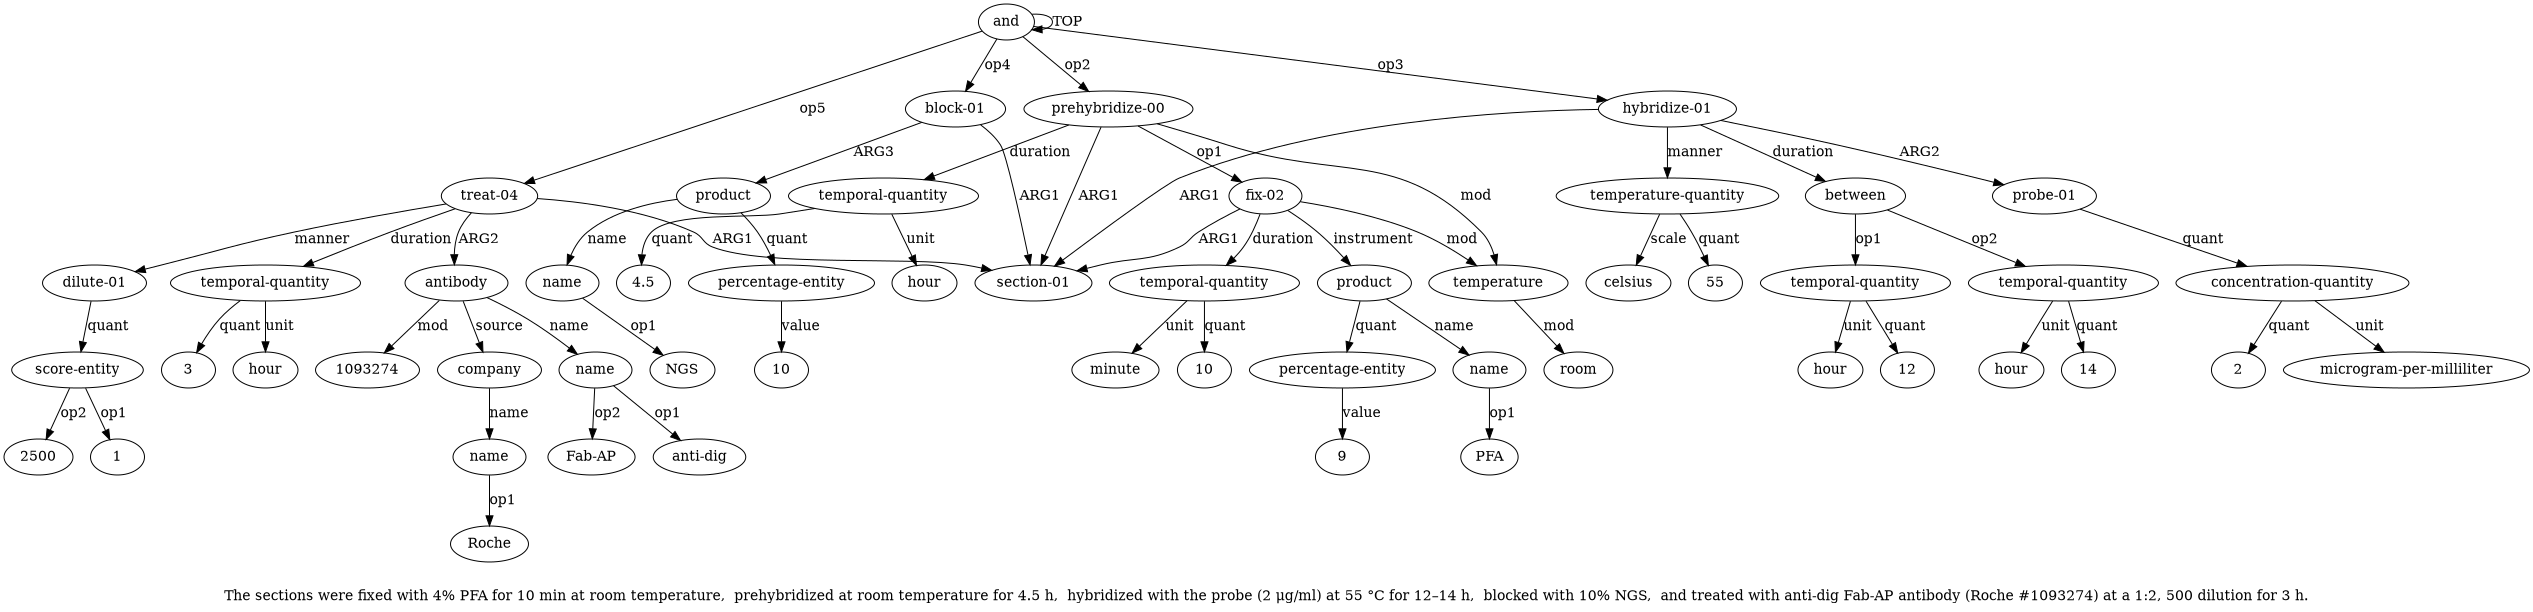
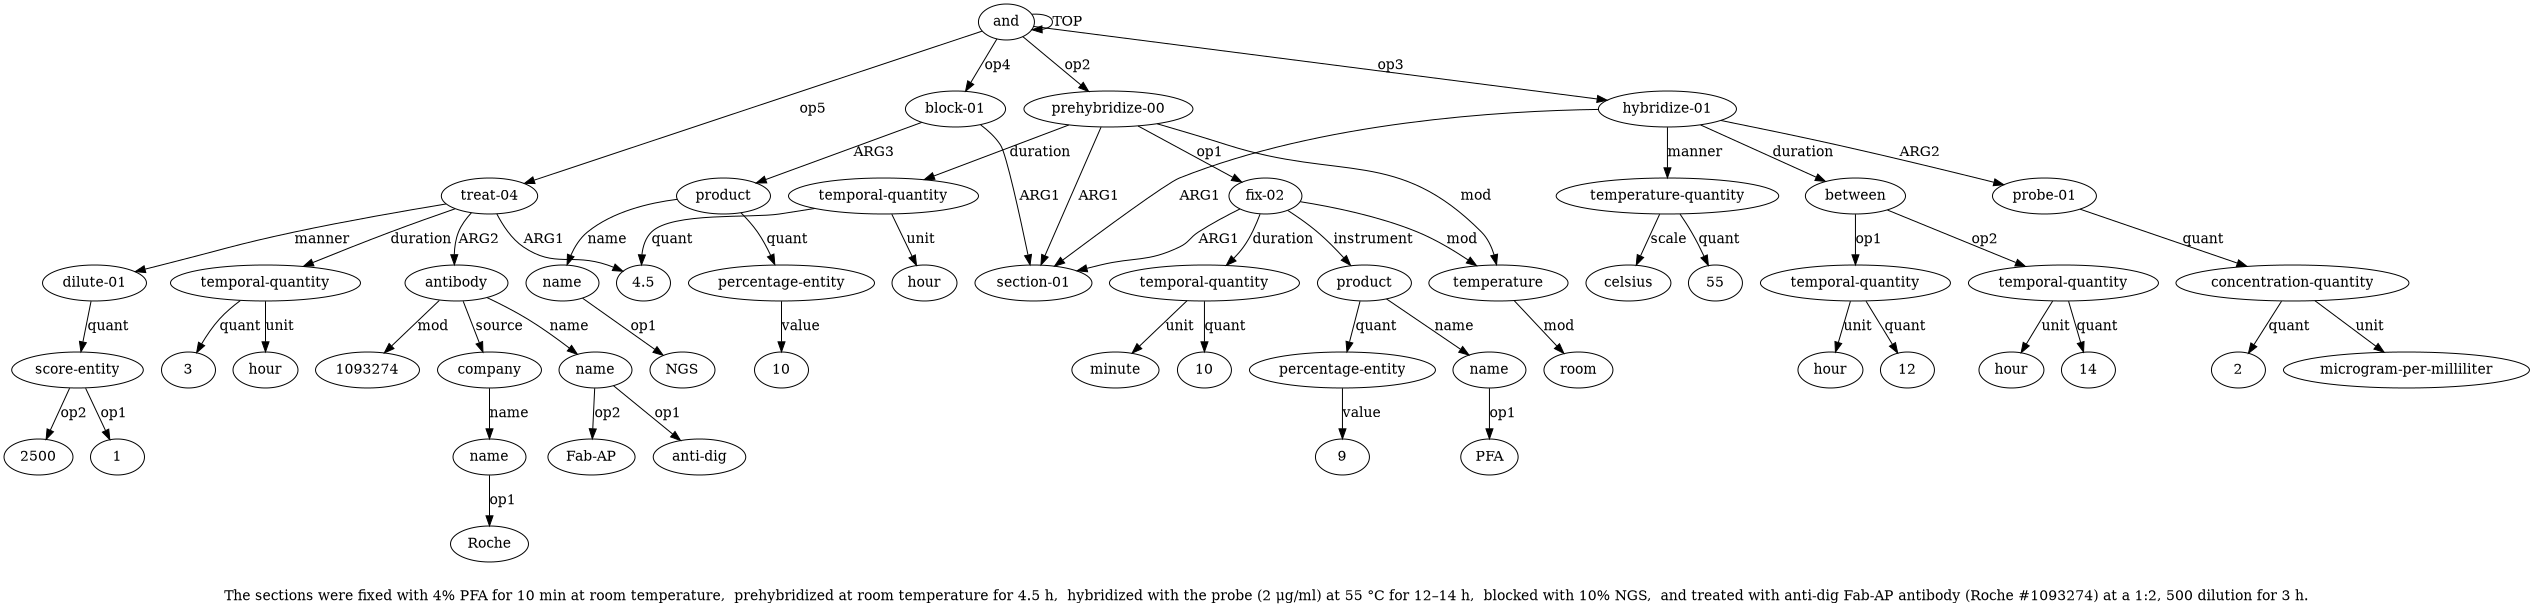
edge "treat-04" -> "section-01": now "treat-04" -> "4.5"
